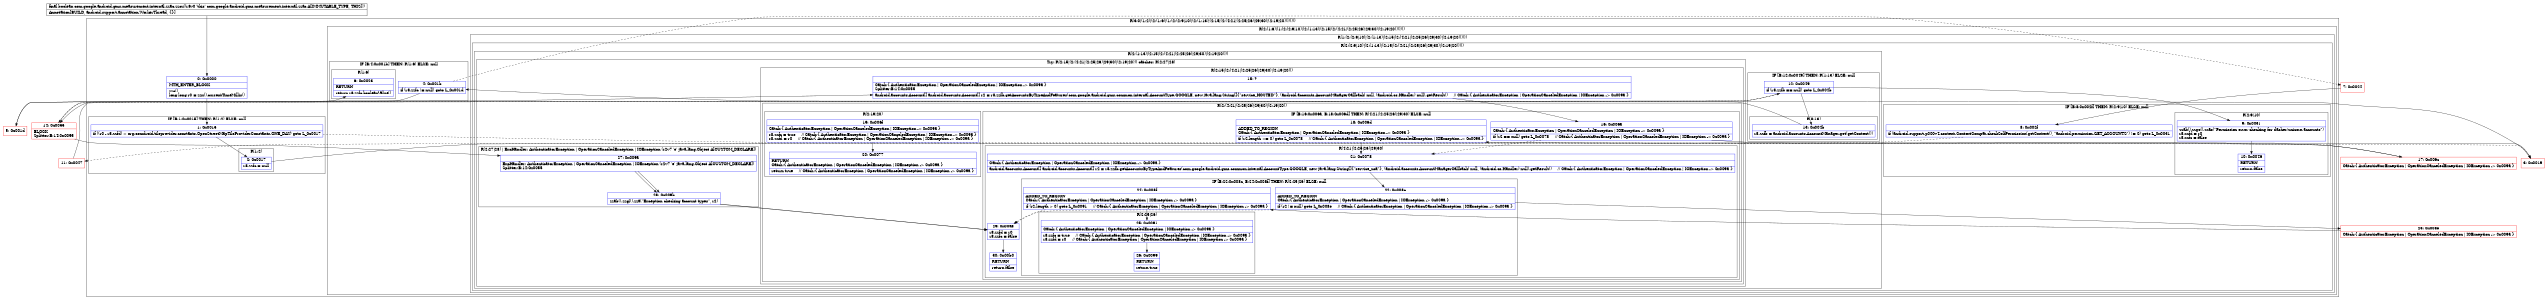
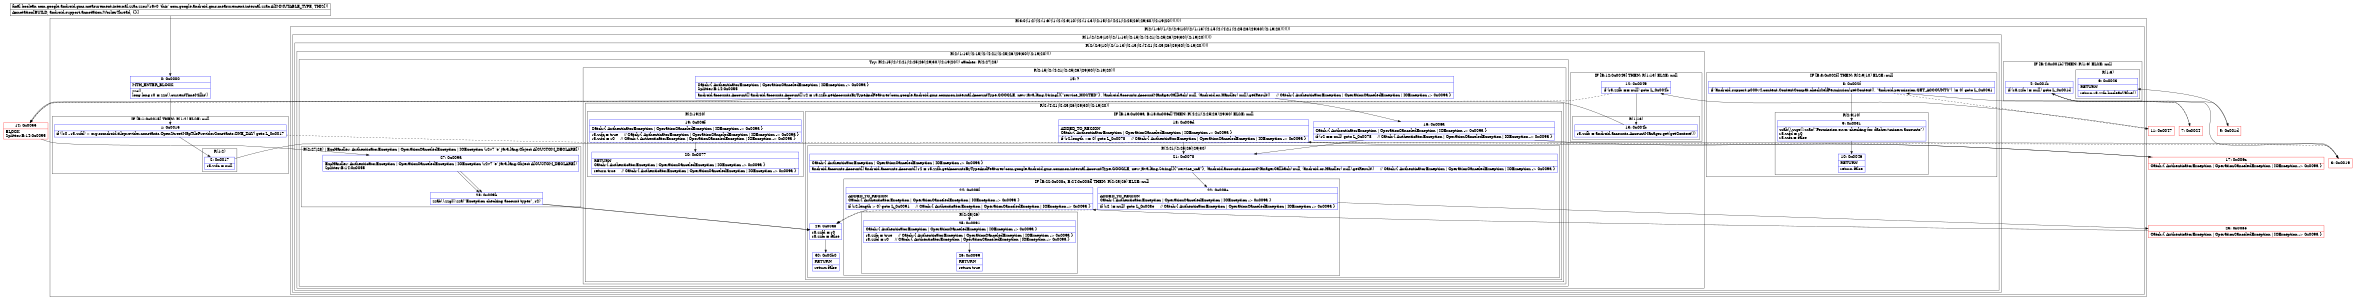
edge "12: 0x0049" -> "9: 0x0031": now "8: 0x002f" -> "9: 0x0031"
cluster "R(8:13)": label "R(8:13)" -> "R(1:13)"
edge "16: 0x006a" -> "21: 0x0078": style dashed -> solid
edge "24: 0x008f" -> "29: 0x00a8": style dashed -> solid
